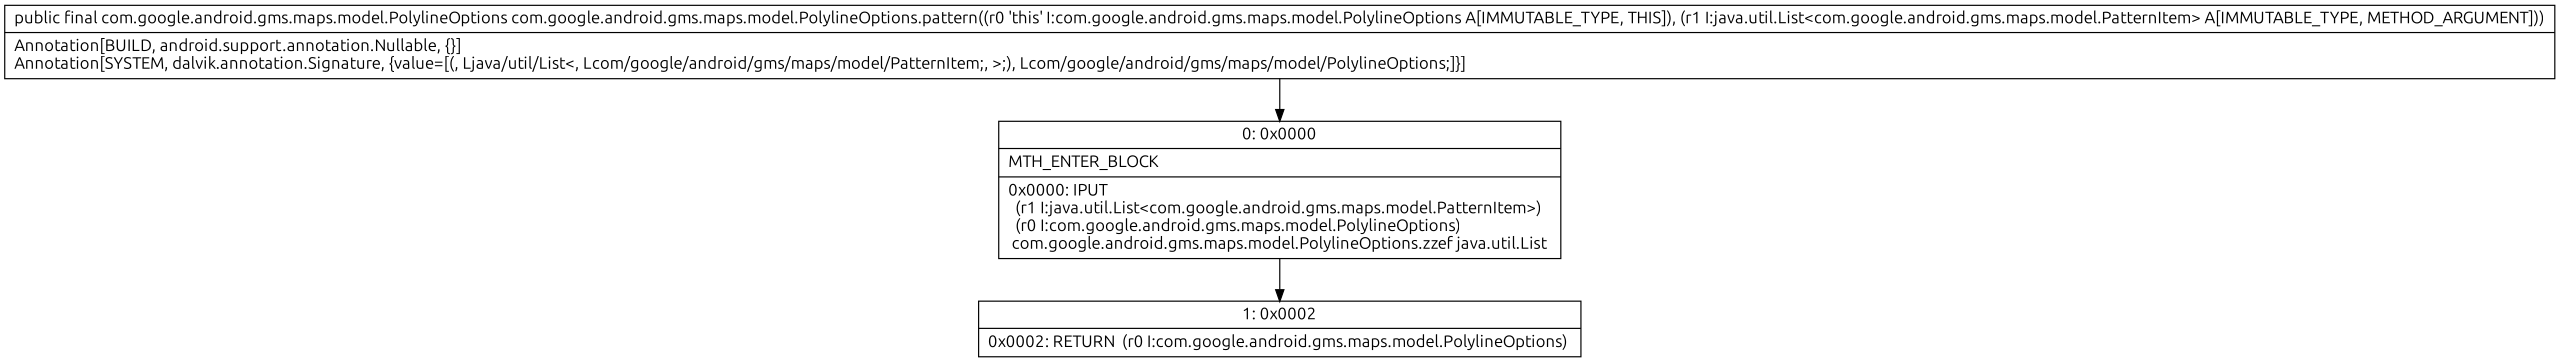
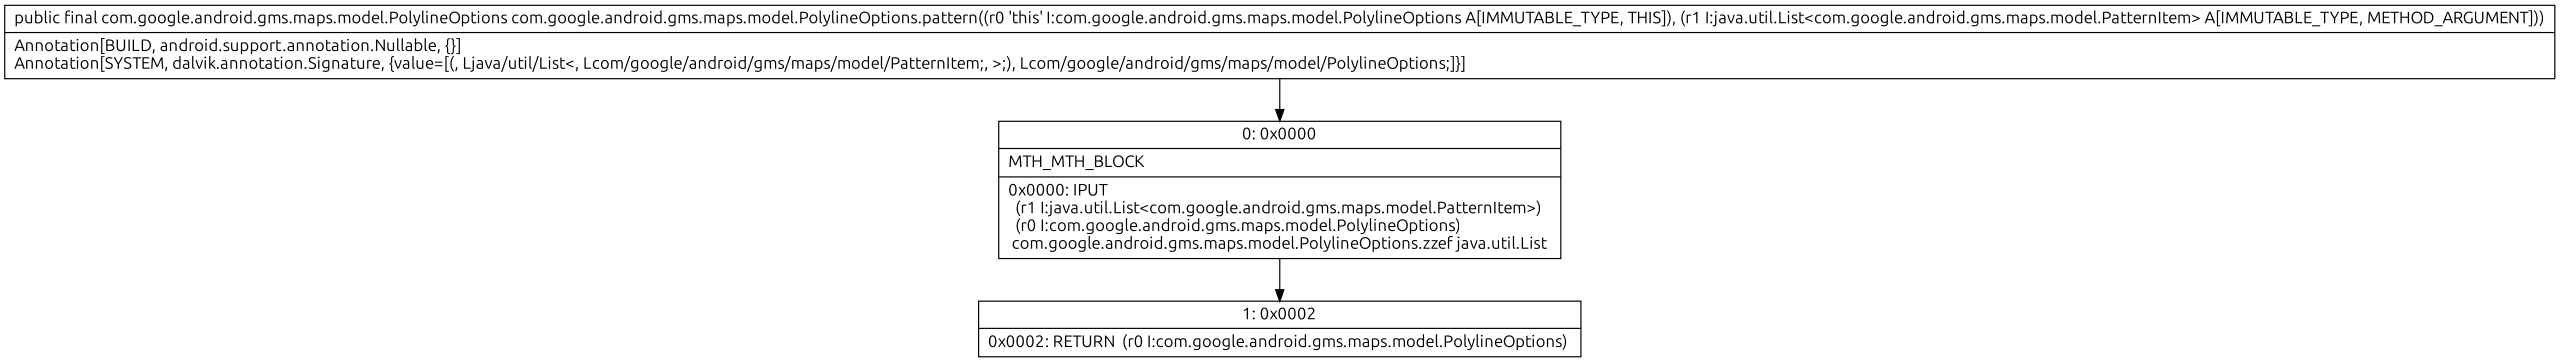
node "0: 0x0000": text "MTH_ENTER_BLOCK" -> "MTH_MTH_BLOCK"
